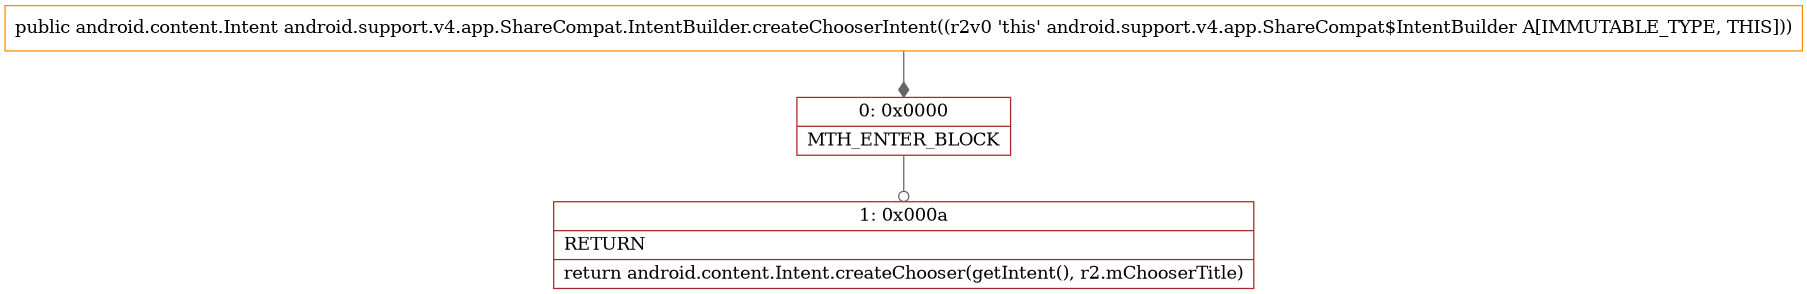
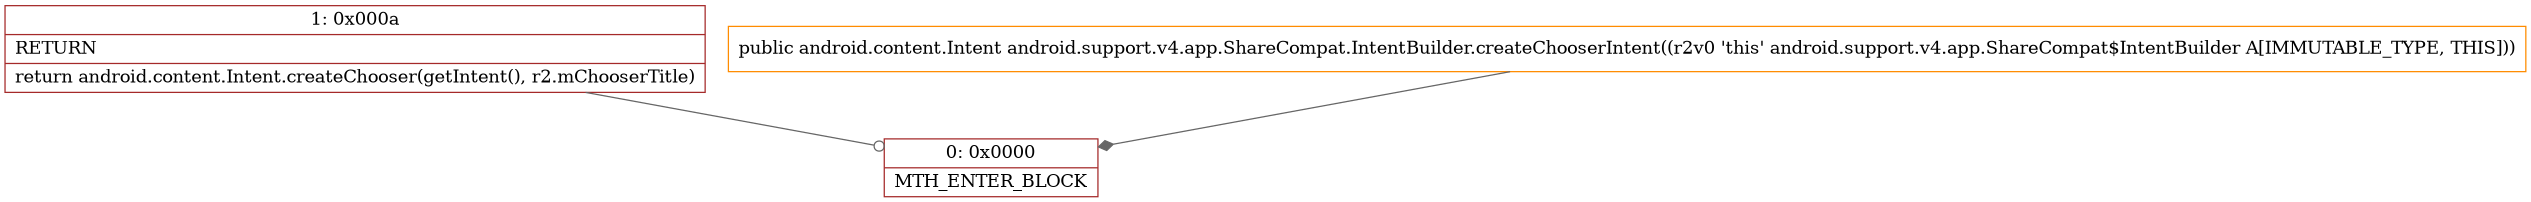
edge "0: 0x0000" -> "1: 0x000a": reversed
